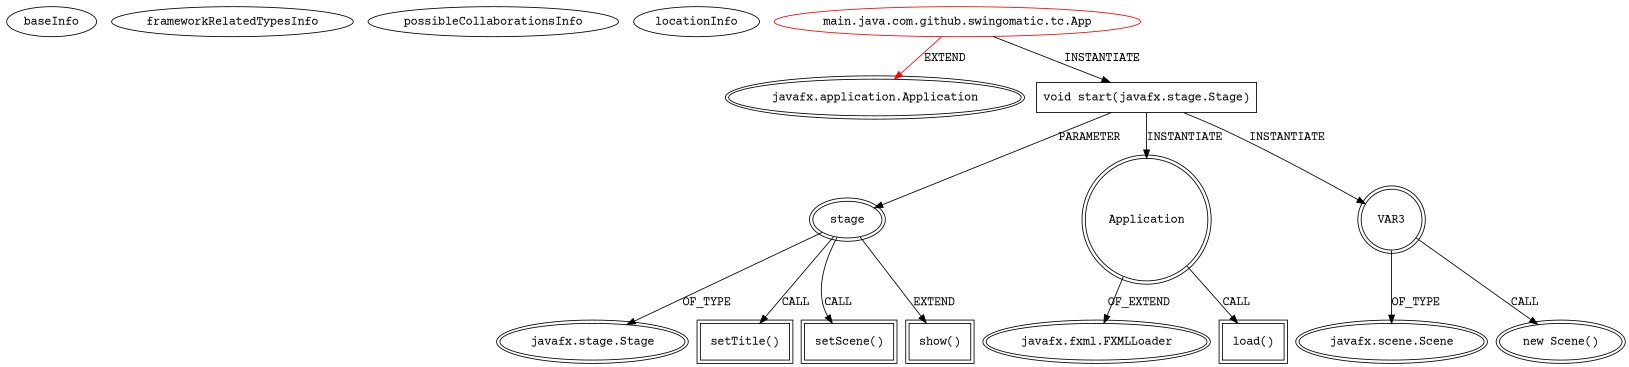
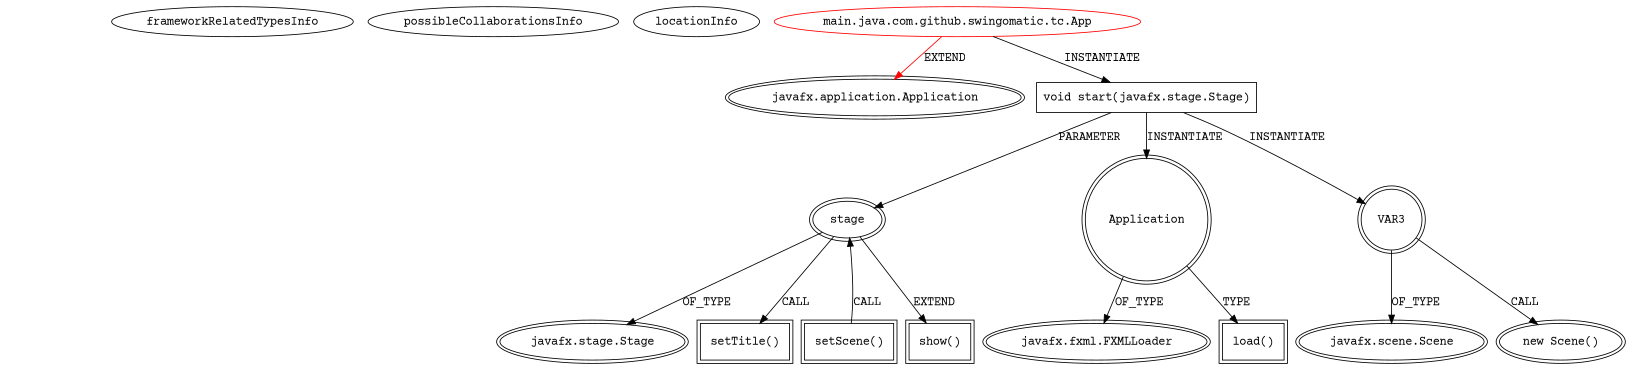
node "baseInfo": removed
edge "stage" -> "setScene()": reversed
edge "Application" -> "javafx.fxml.FXMLLoader": label "OF_EXTEND" -> "OF_TYPE"
edge "Application" -> "load()": label "CALL" -> "TYPE"
